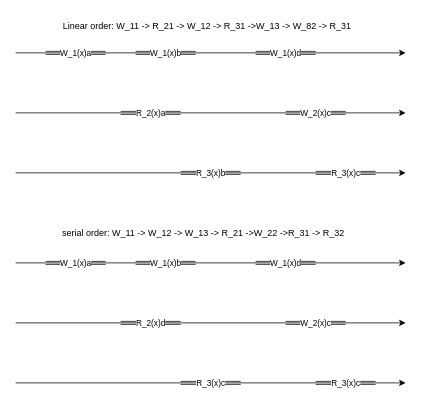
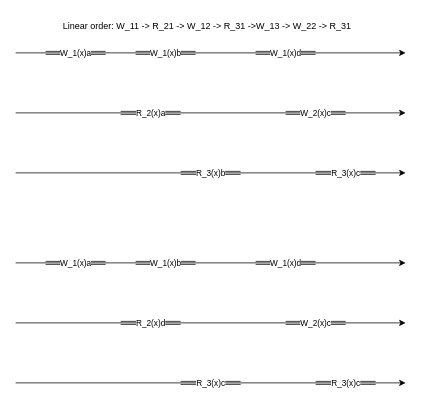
node "Linear order: W_11 -> R_21 -> W_12 -> R_31 ->W_13 -> W_82 -> R_31": label "Linear order: W_11 -> R_21 -> W_12 -> R_31 ->W_13 -> W_82 -> R_31" -> "Linear order: W_11 -> R_21 -> W_12 -> R_31 ->W_13 -> W_22 -> R_31"
node "serial order: W_11 -> W_12 -> W_13 -> R_21 ->W_22 ->R_31 -> R_32": removed
